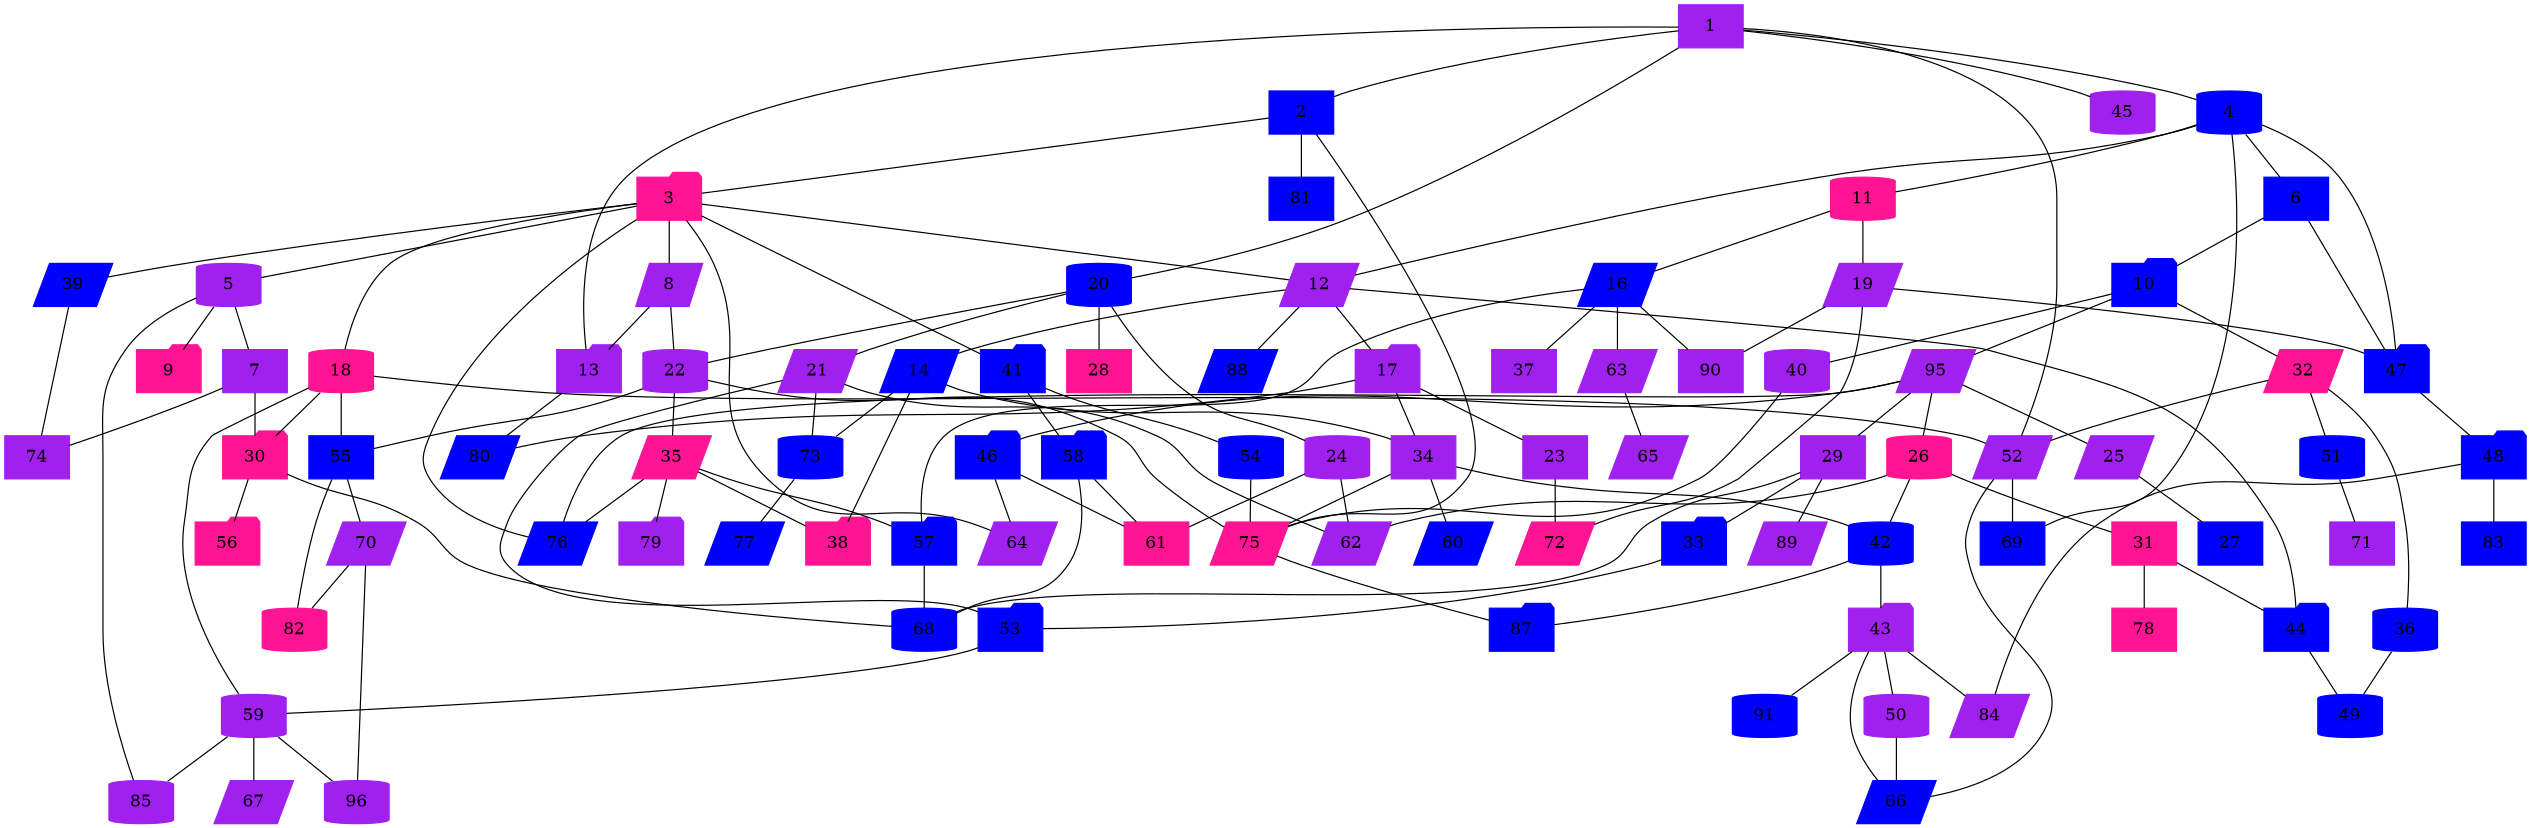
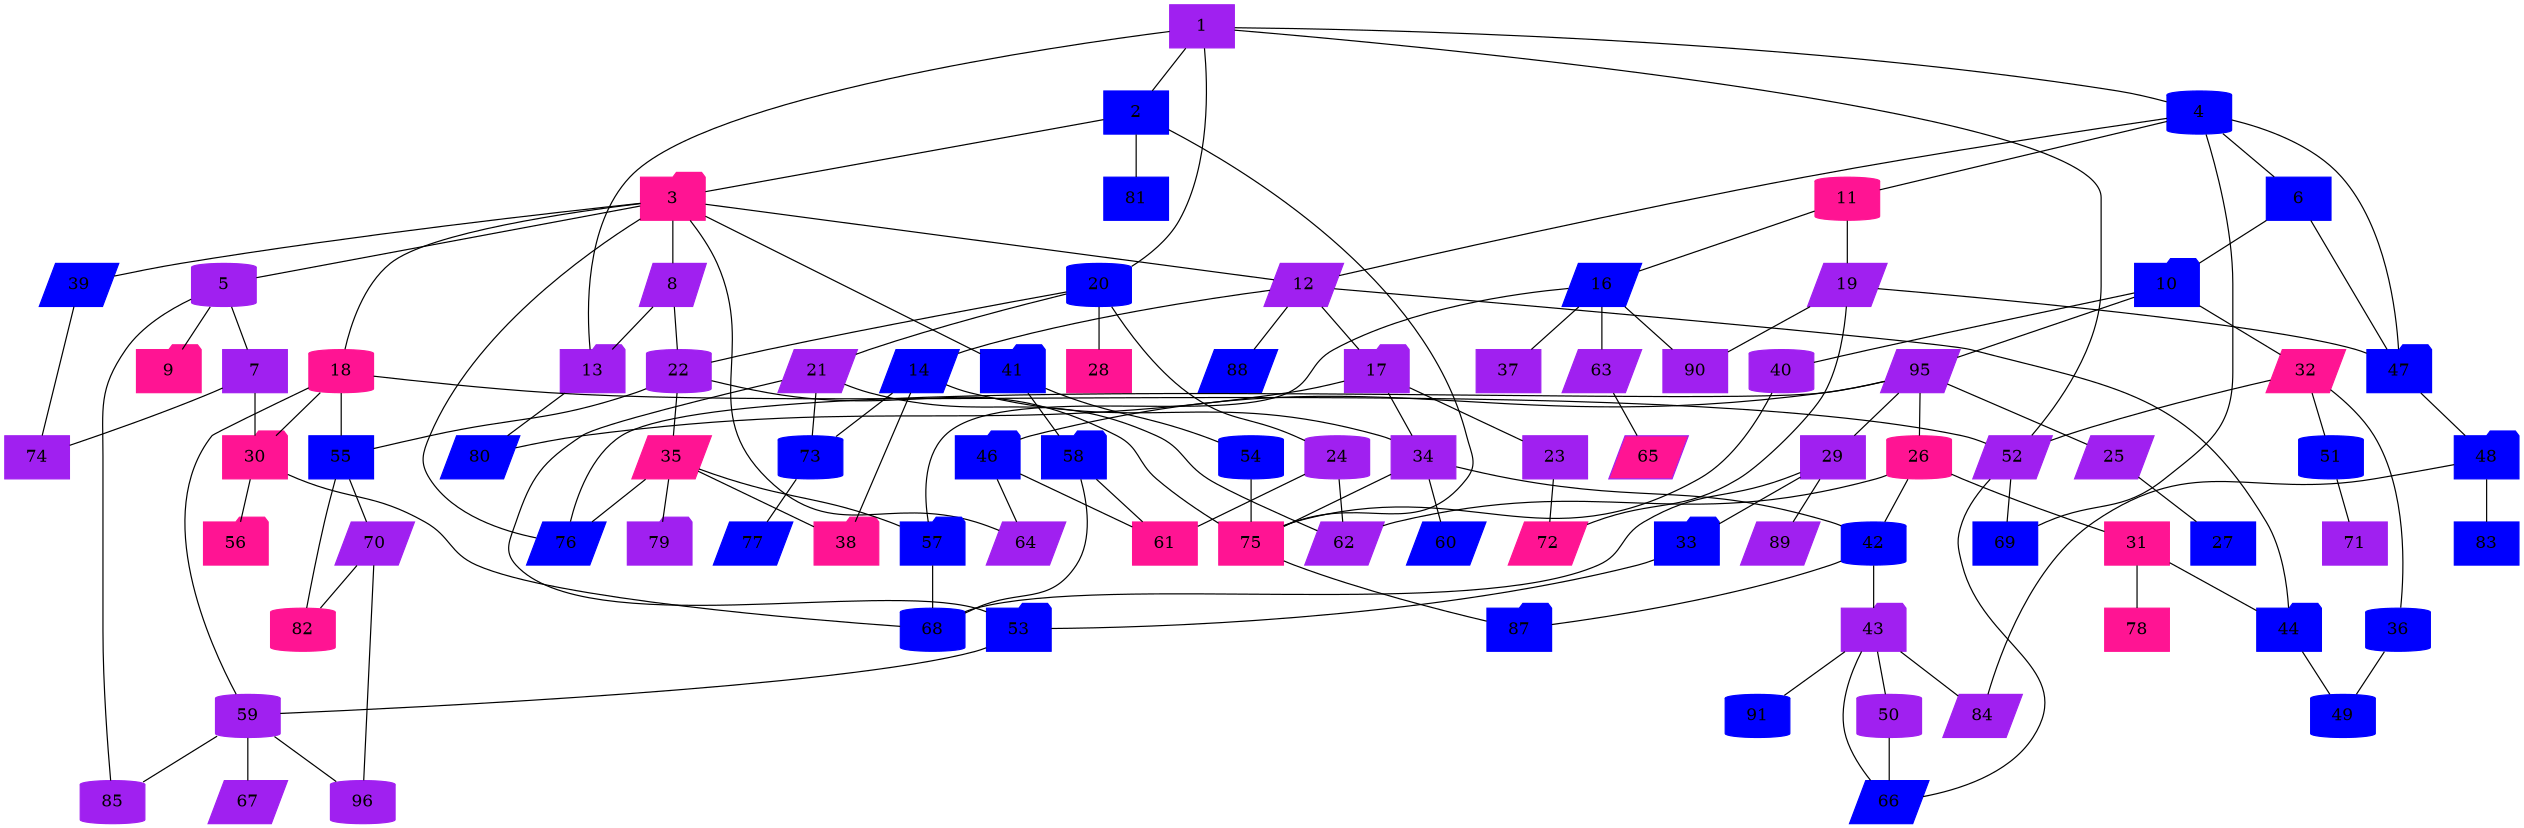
node "45": removed
node "65": fillcolor purple -> deeppink
node "75": shape parallelogram -> box
